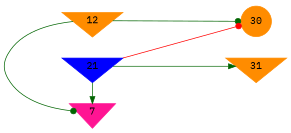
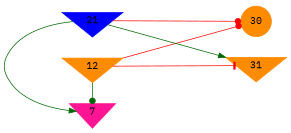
edge "12" -> "30": color darkgreen -> red
edge "12" -> "31": added
